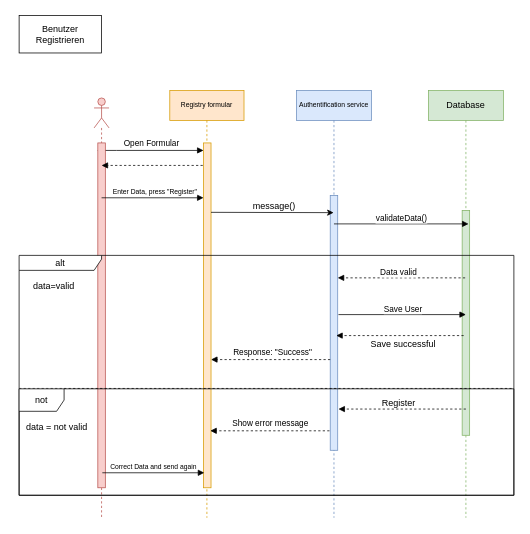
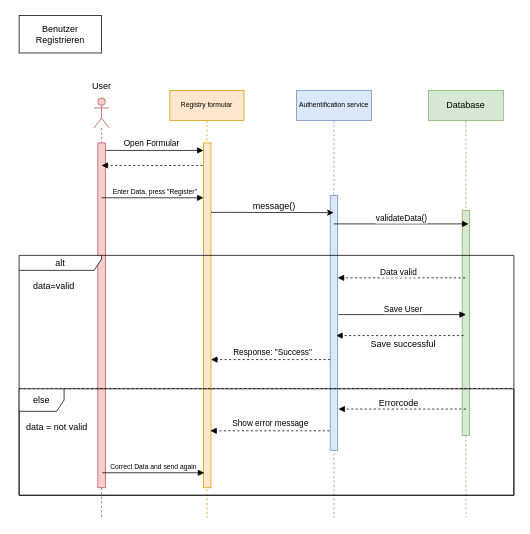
node "User": added
node "not": label "not" -> "else"
node "Register": label "Register" -> "Errorcode"
